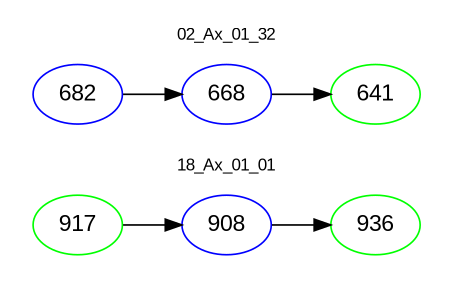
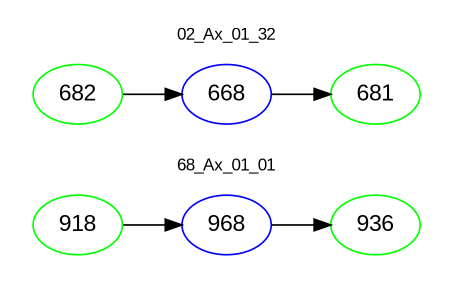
node "682": color blue -> green
node "641": label "641" -> "681"
cluster "18_Ax_01_01": label "18_Ax_01_01" -> "68_Ax_01_01"
node "917": label "917" -> "918"
node "908": label "908" -> "968"
